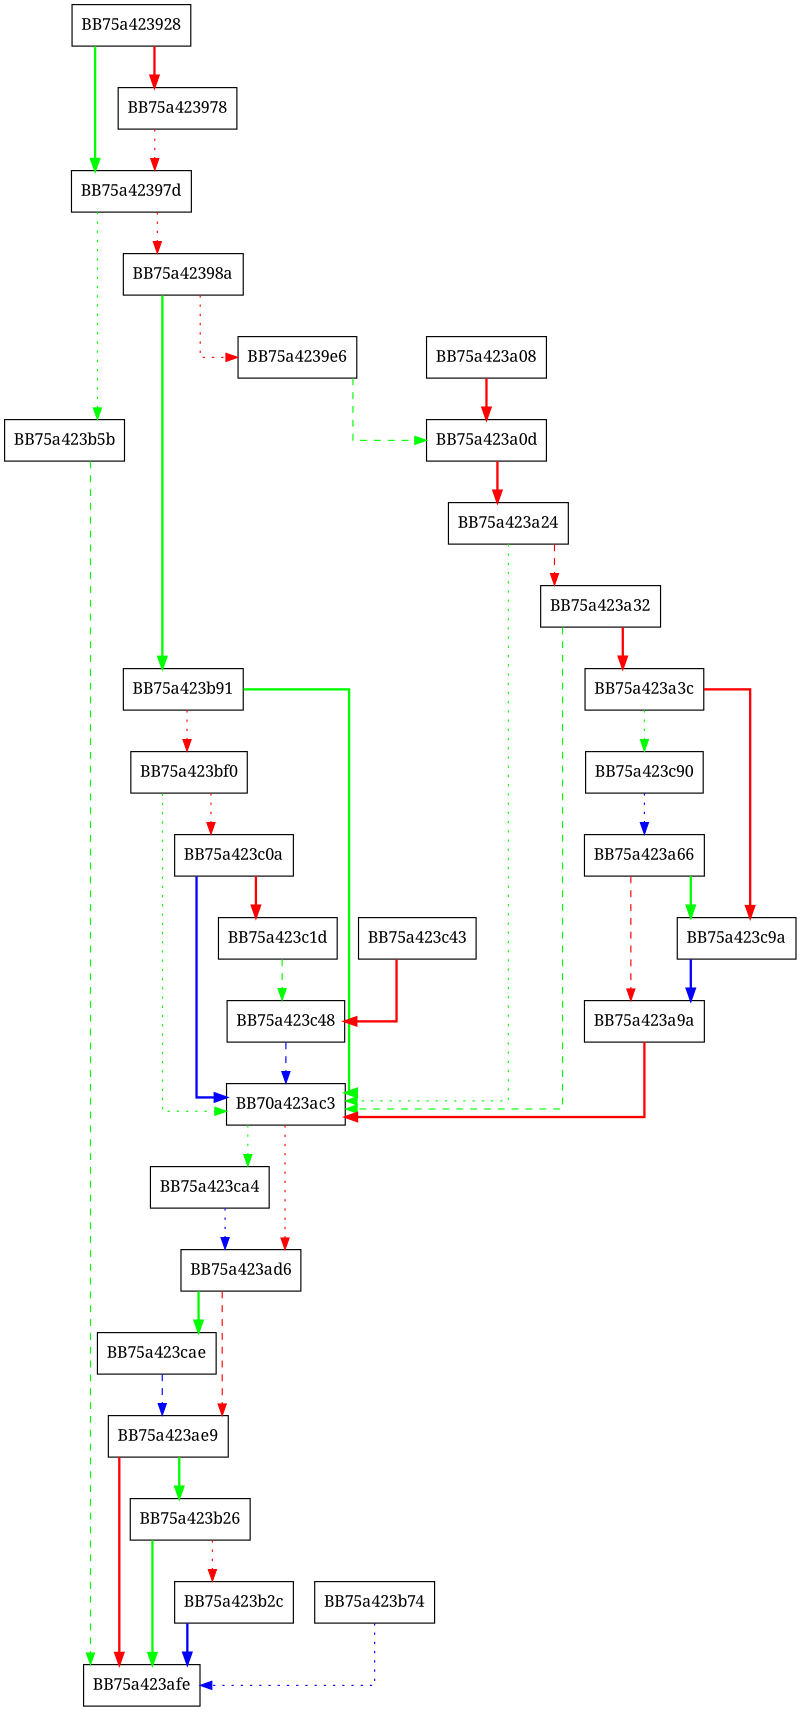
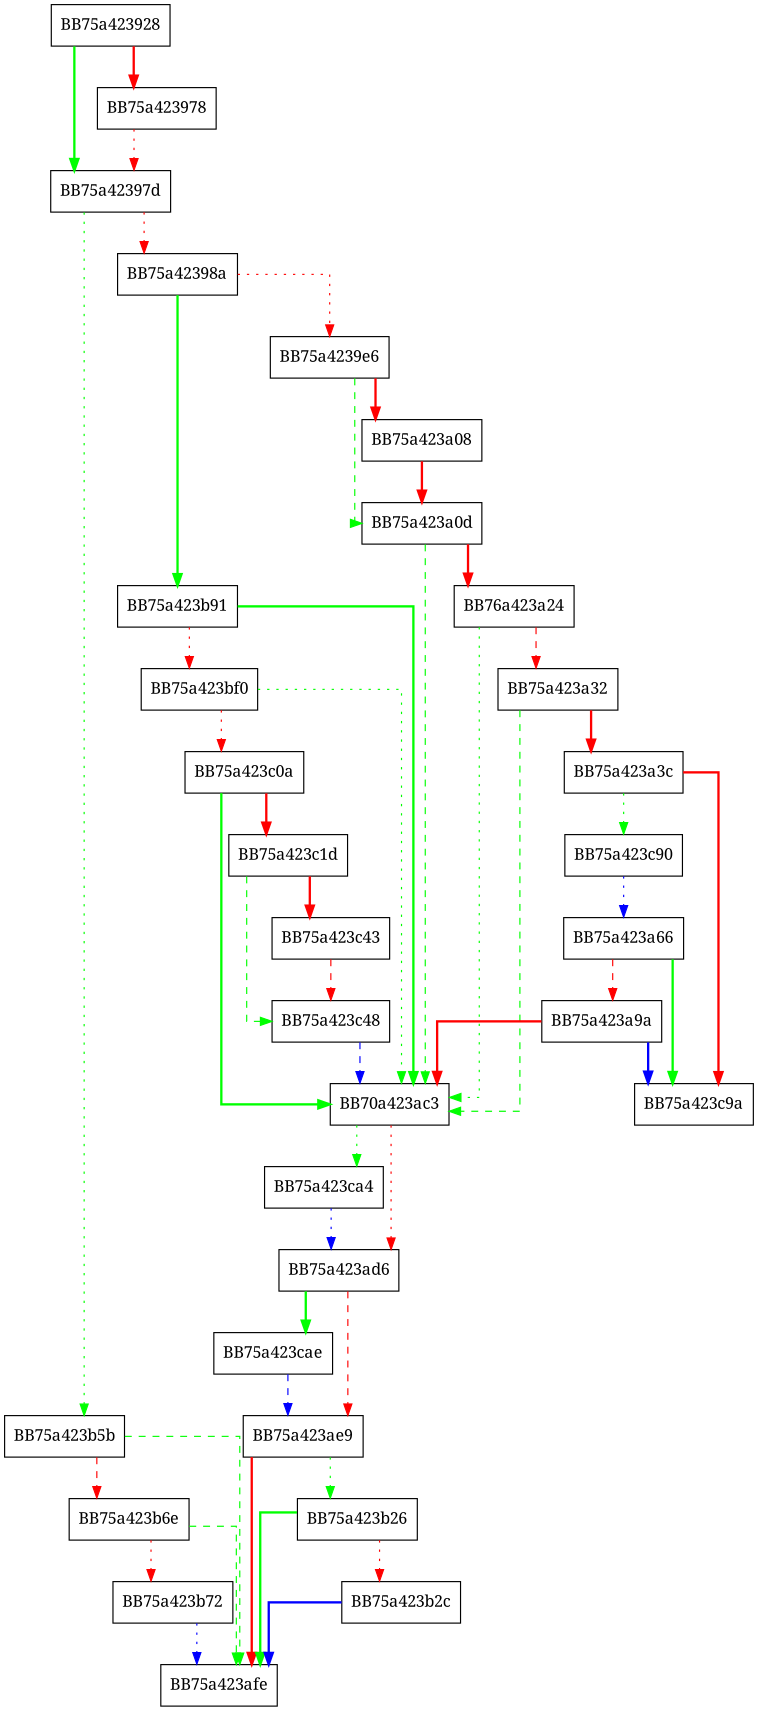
edge "BB75a4239e6" -> "BB75a423a08": added
node "BB75a423a24": label "BB75a423a24" -> "BB76a423a24"
edge "BB75a423a0d" -> "BB70a423ac3": added
edge "BB75a423c1d" -> "BB75a423c43": added
edge "BB75a423c9a" -> "BB75a423a9a": reversed
edge "BB75a423c0a" -> "BB70a423ac3": color blue -> green
edge "BB75a423c43" -> "BB75a423c48": style bold -> dashed
edge "BB75a423ae9" -> "BB75a423b26": style bold -> dotted
node "BB75a423b6e": added
node "BB75a423b74": label "BB75a423b74" -> "BB75a423b72"
